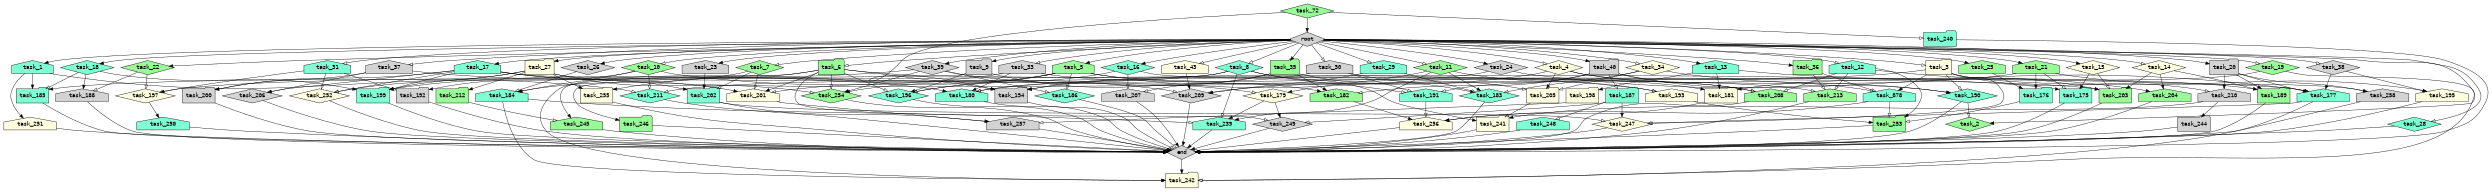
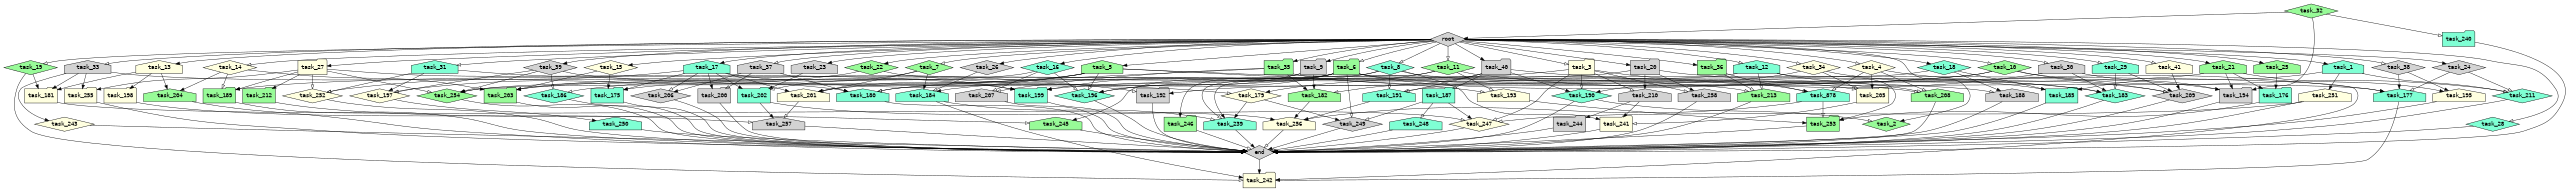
node "task_72": label "task_72" -> "task_32"
node "task_43": label "task_43" -> "task_41"
node "task_13": fillcolor aquamarine -> lightyellow
edge "task_177" -> "task_247": now "task_251" -> "task_247"
node "task_243": added
